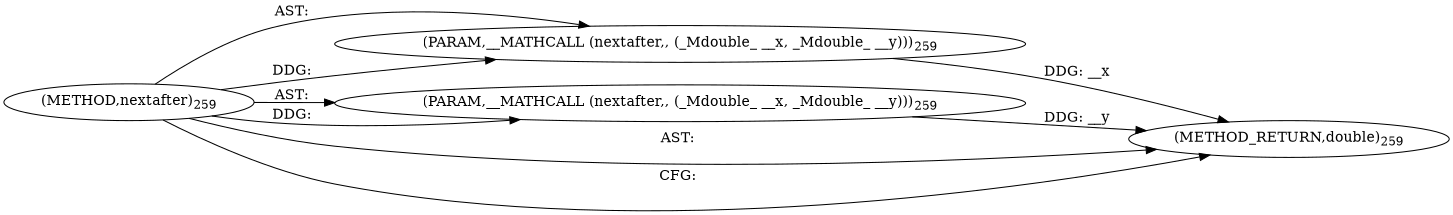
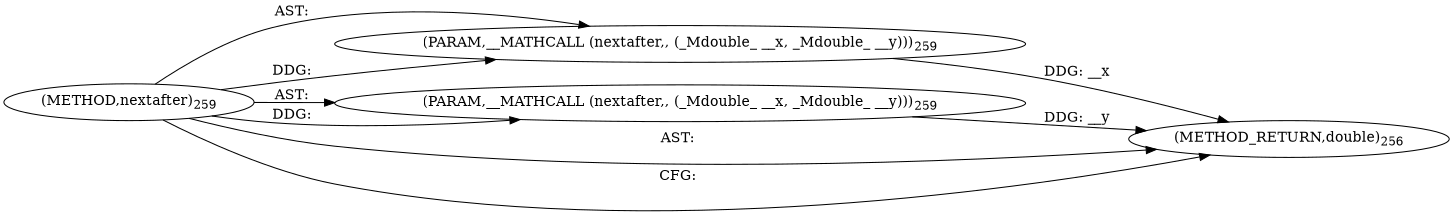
node "(METHOD_RETURN,double)": text "259" -> "256"
